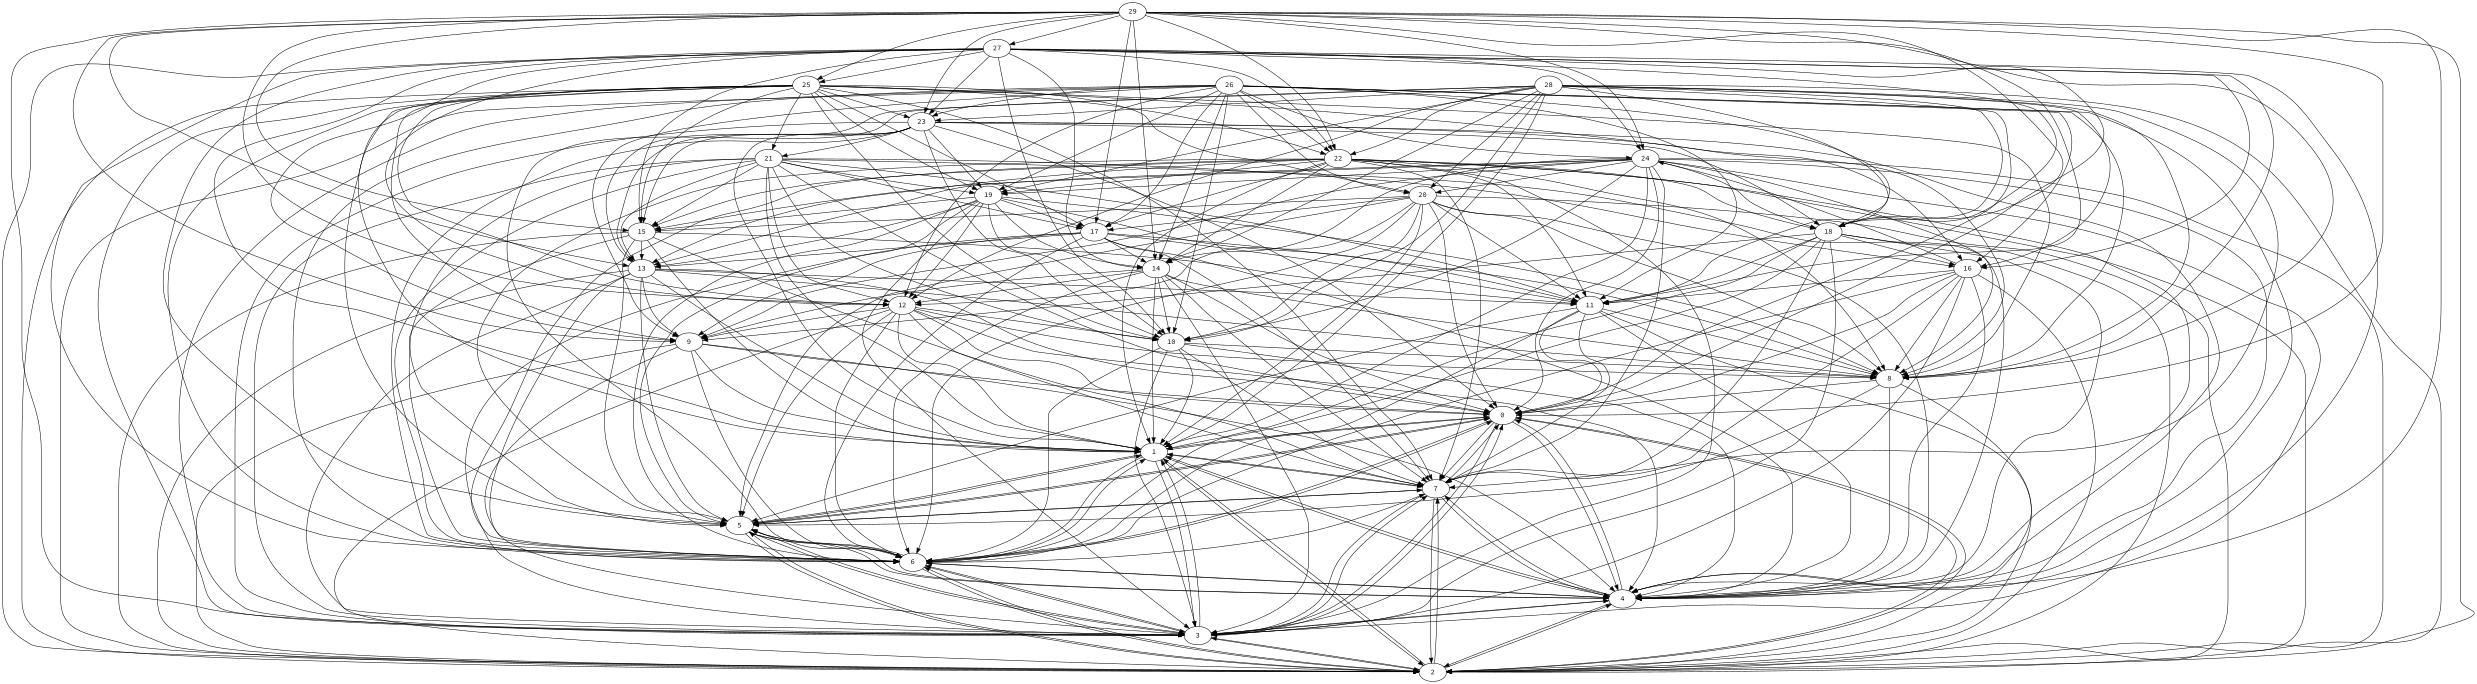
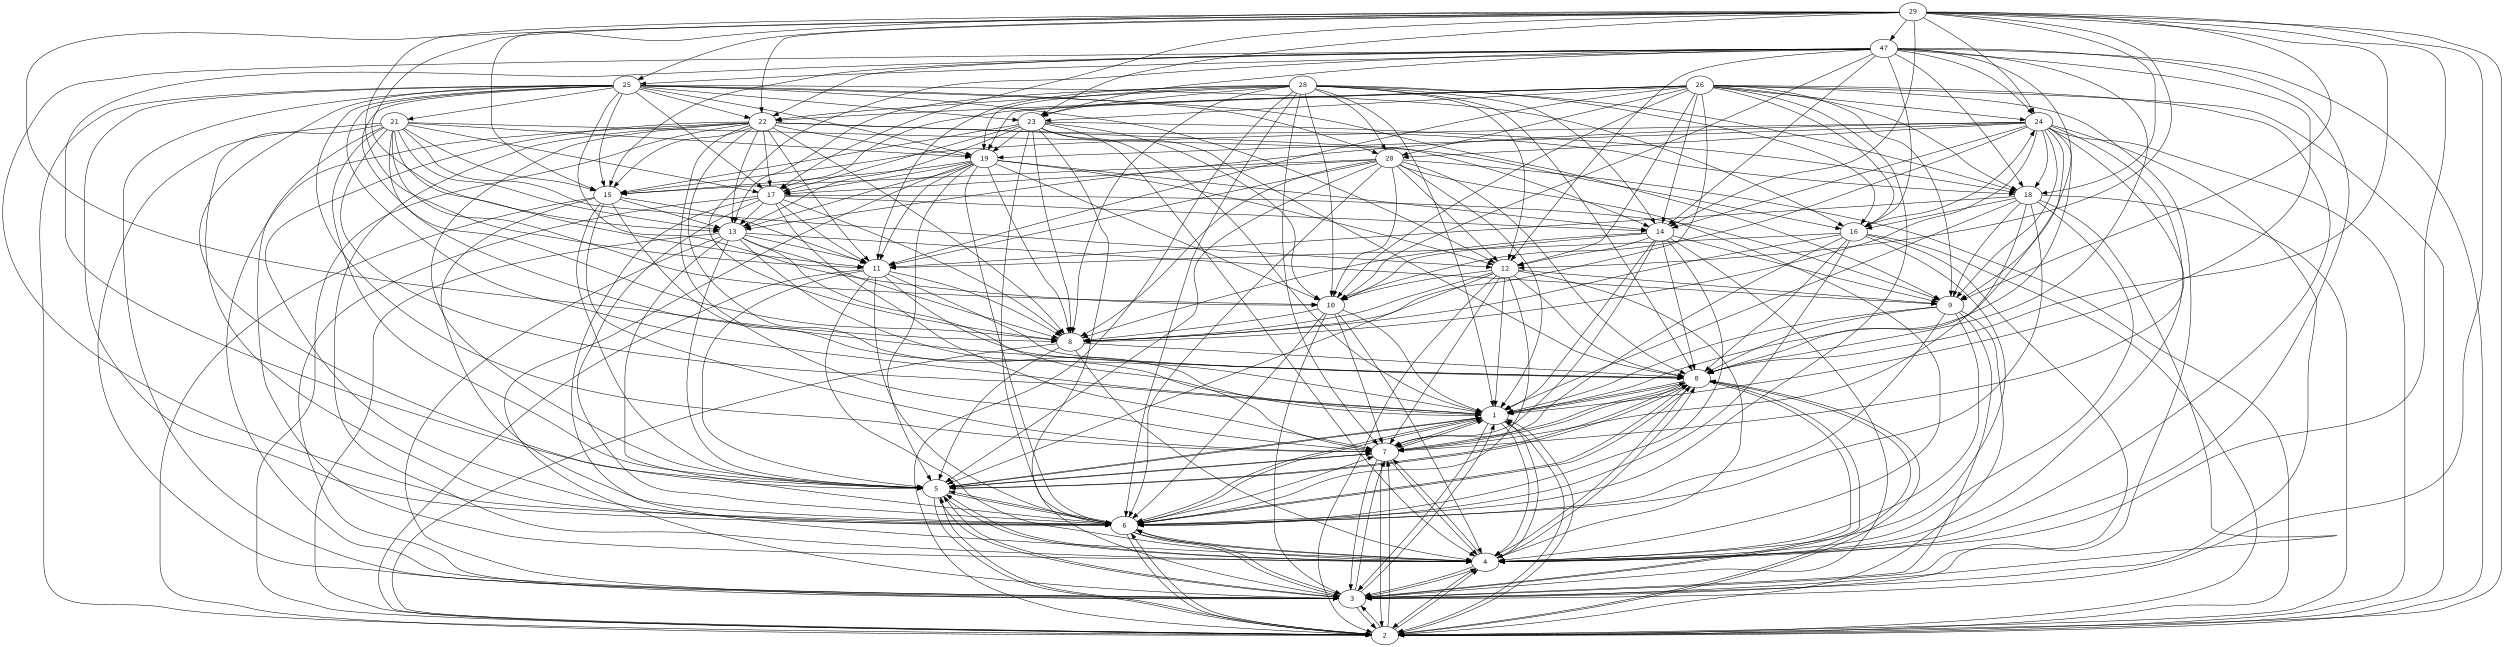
node "27": label "27" -> "47"
edge "23" -> "21": now "23" -> "17"
